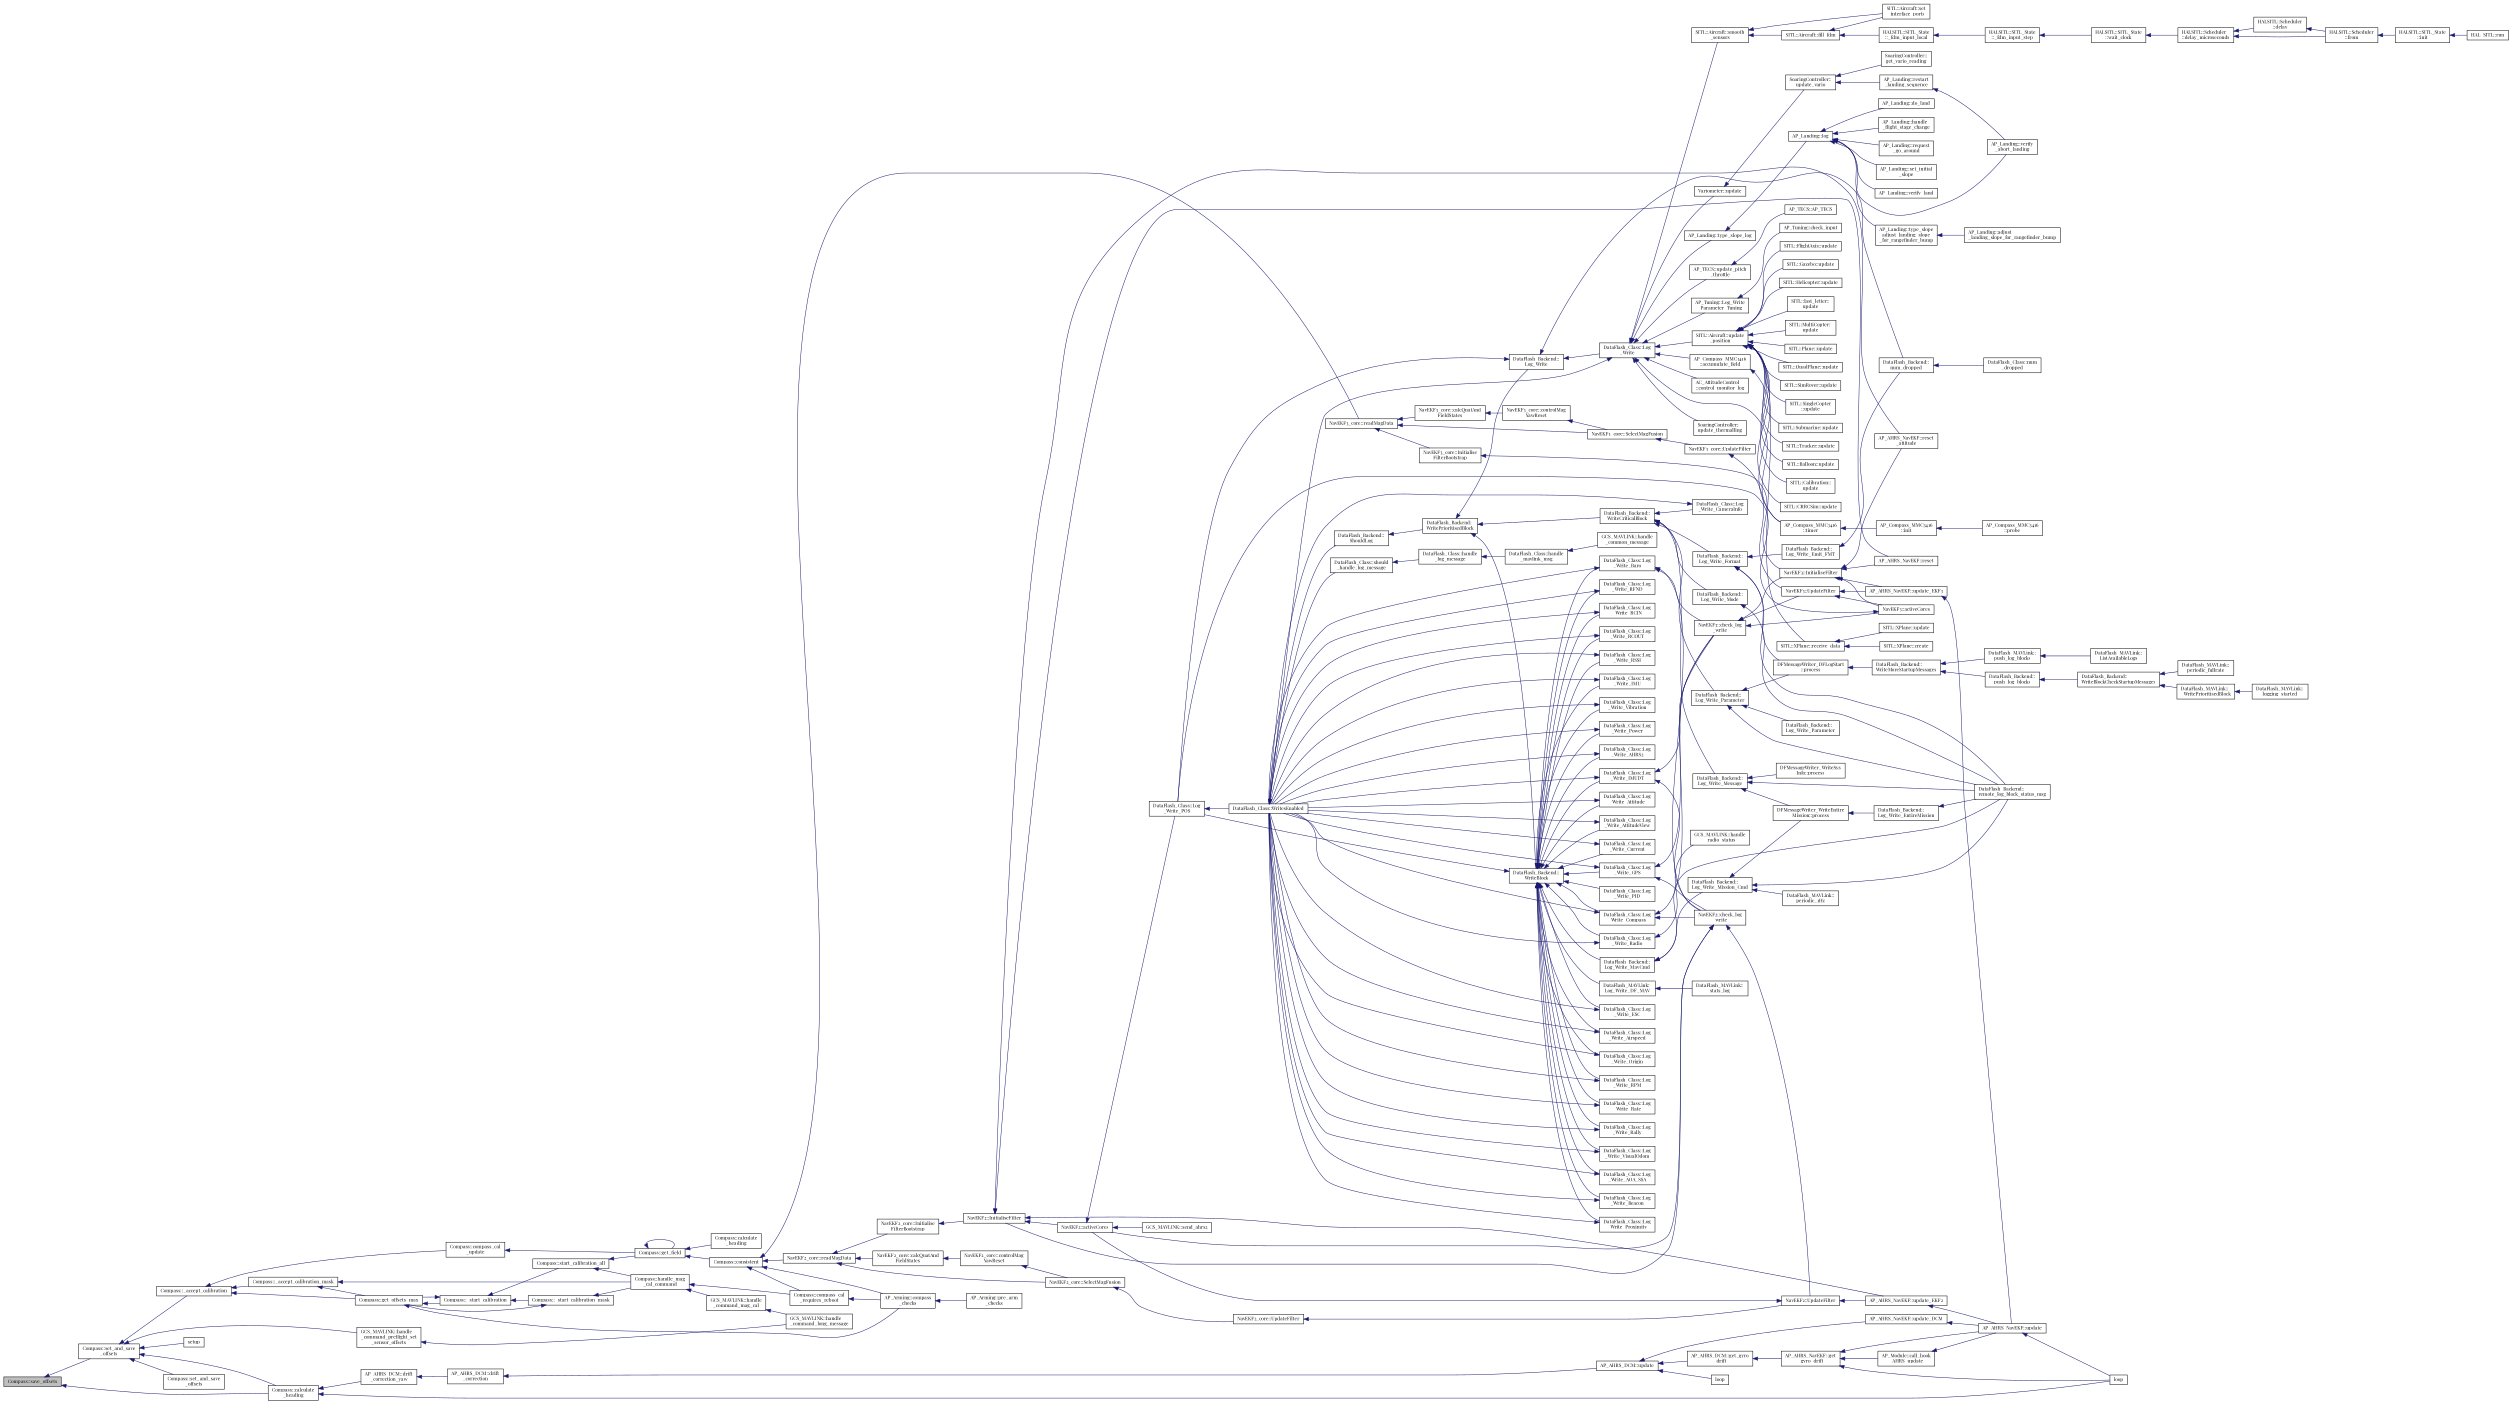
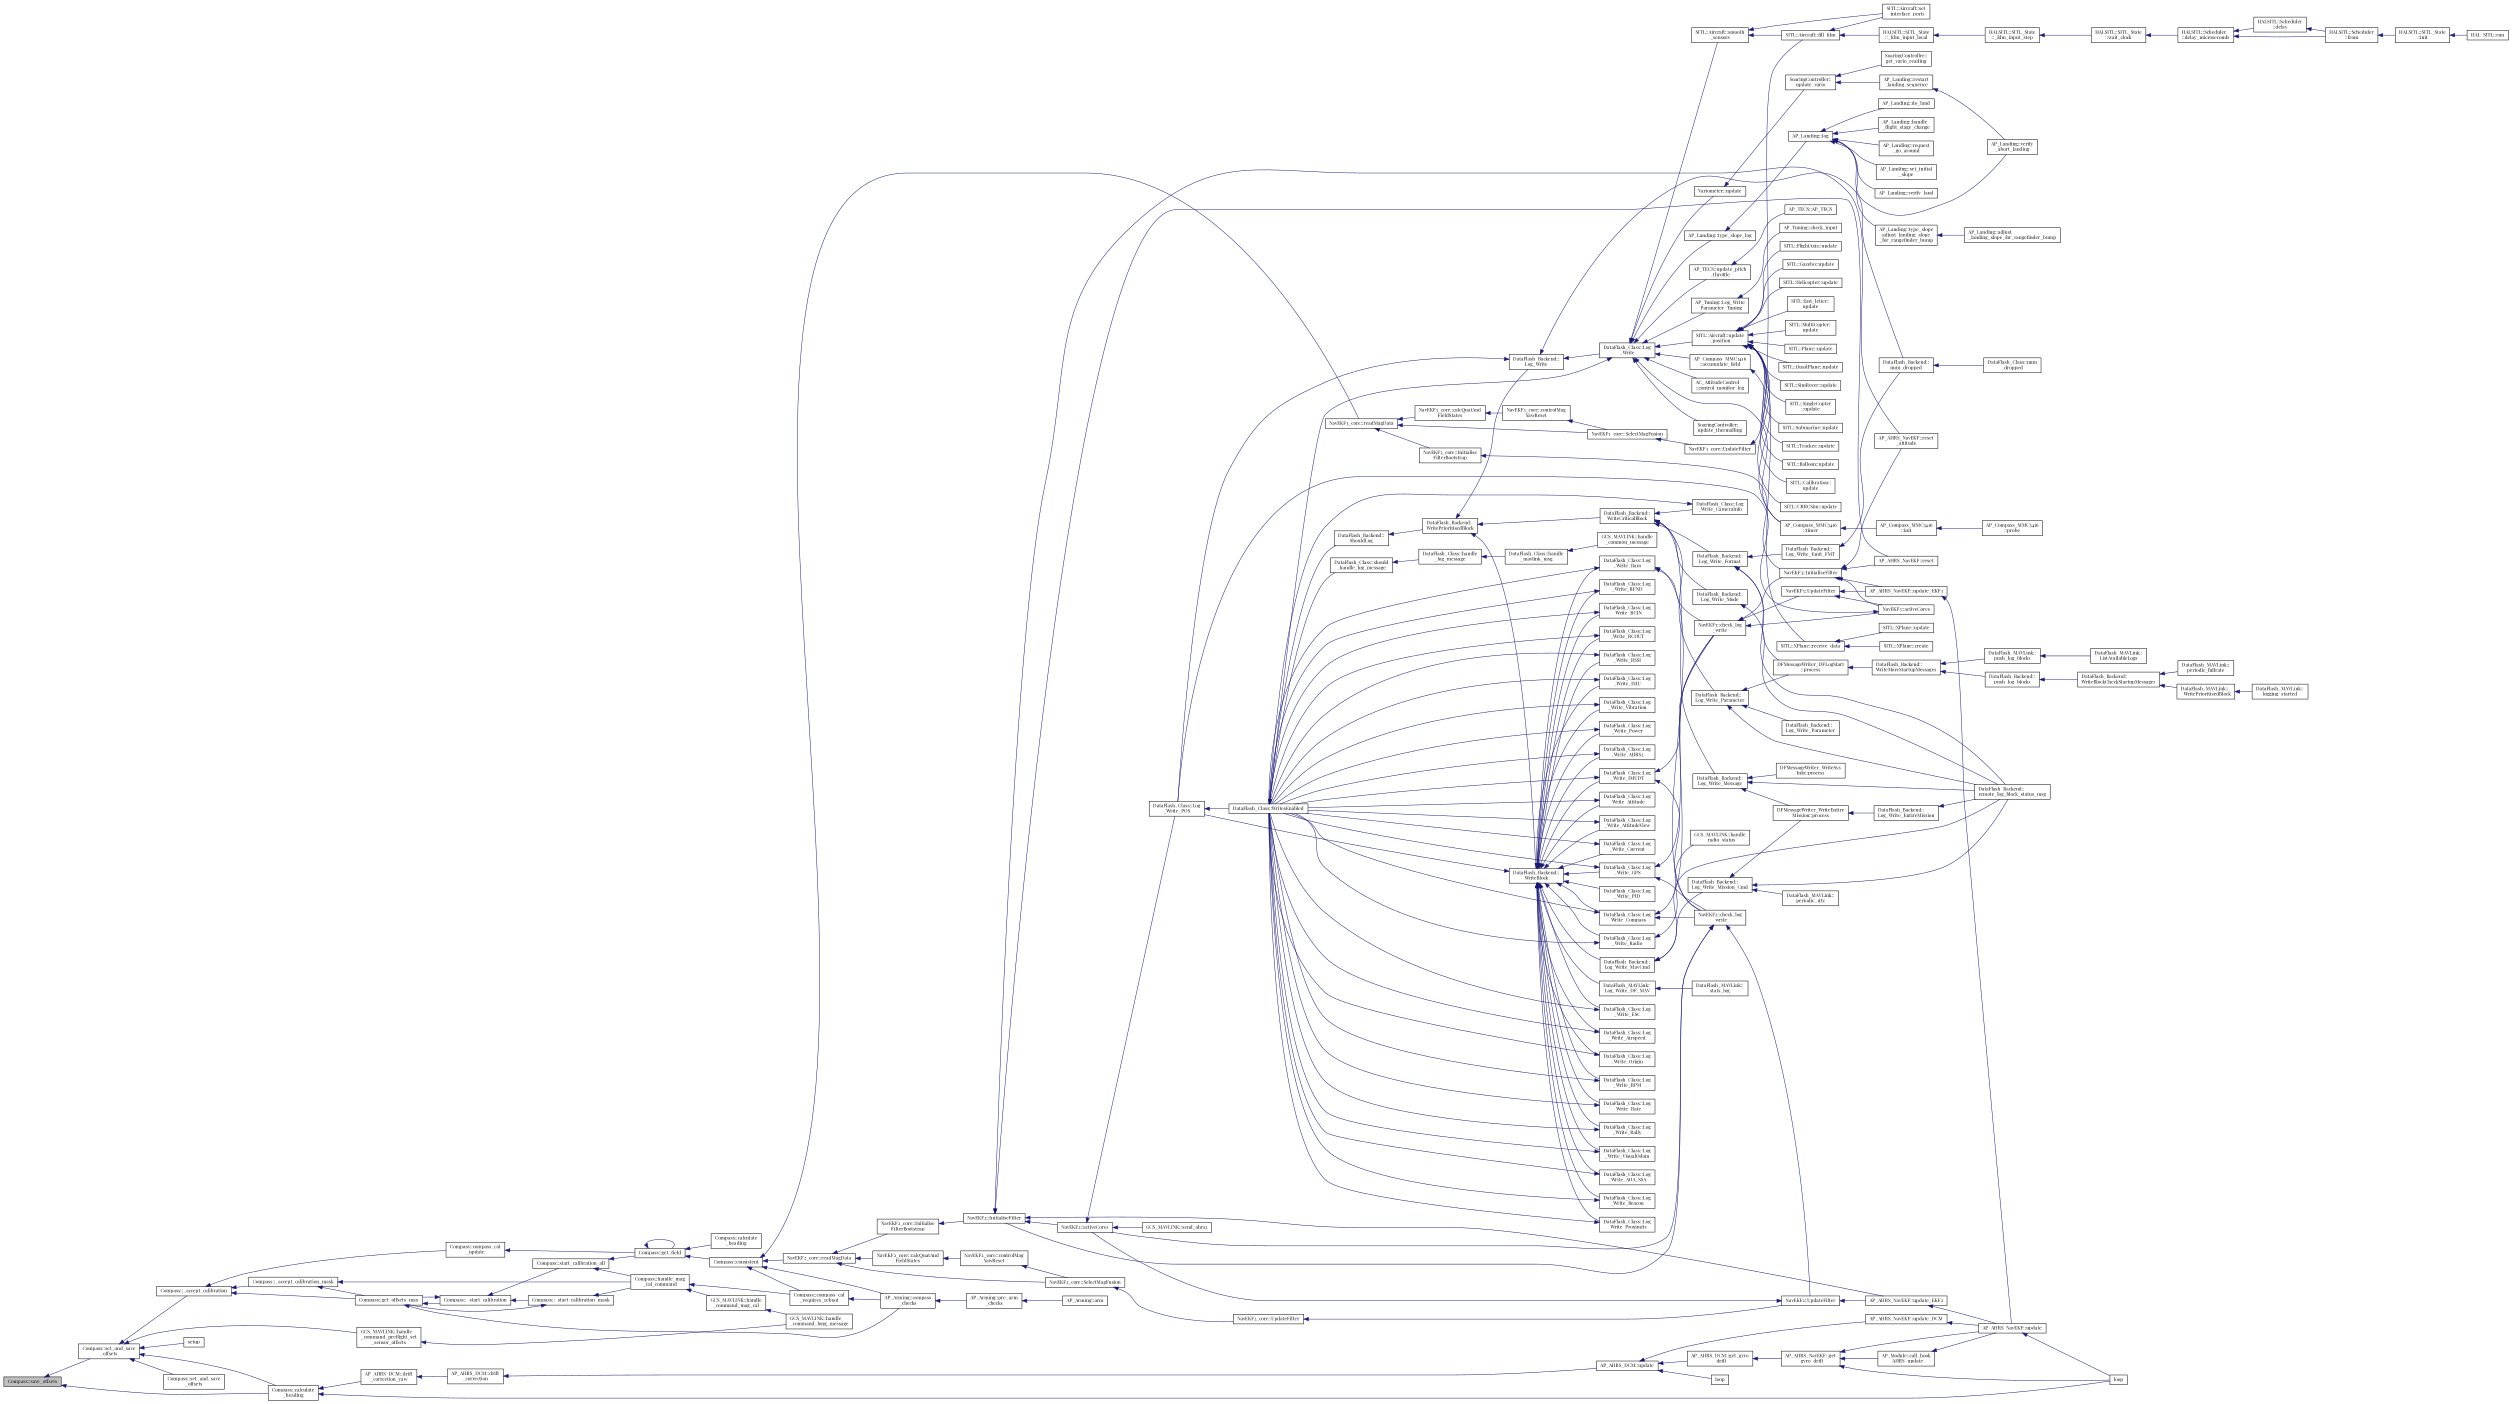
edge "NavEKF3::UpdateFilter" -> "NavEKF3_core::UpdateFilter": now "SITL::Aircraft::fill_fdm" -> "NavEKF3_core::UpdateFilter"
node "AP_Arming::arm": added
